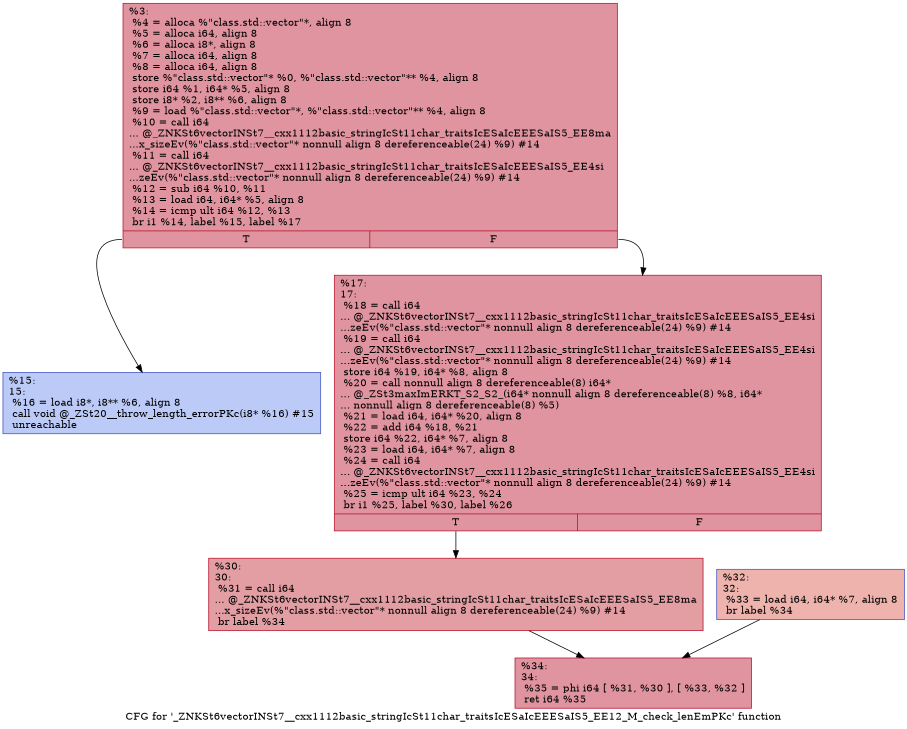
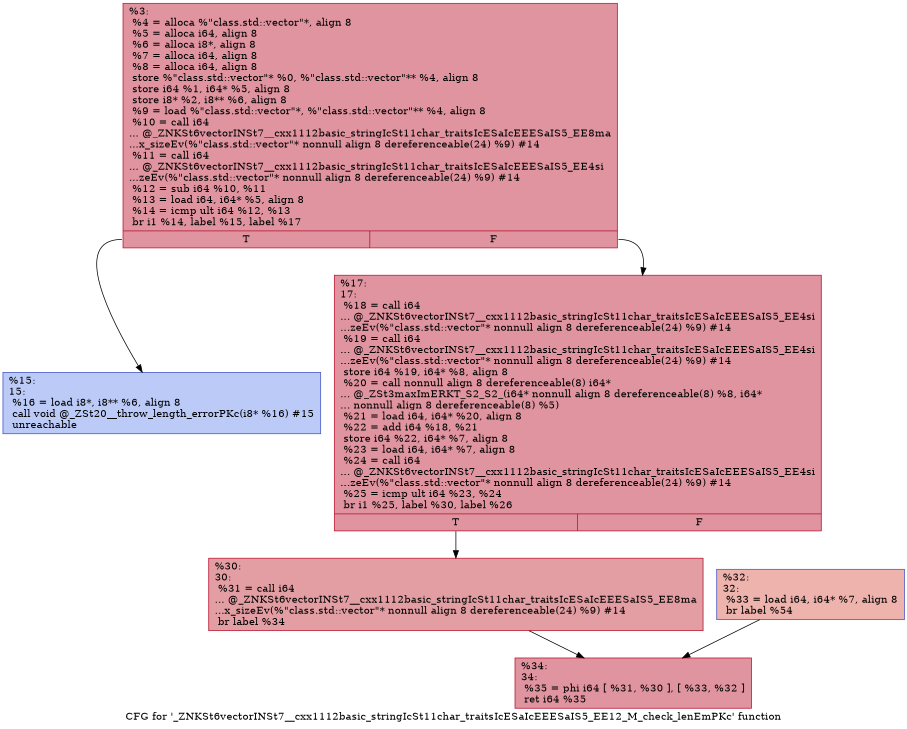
node "%32:": text "br label %34" -> "br label %54"
